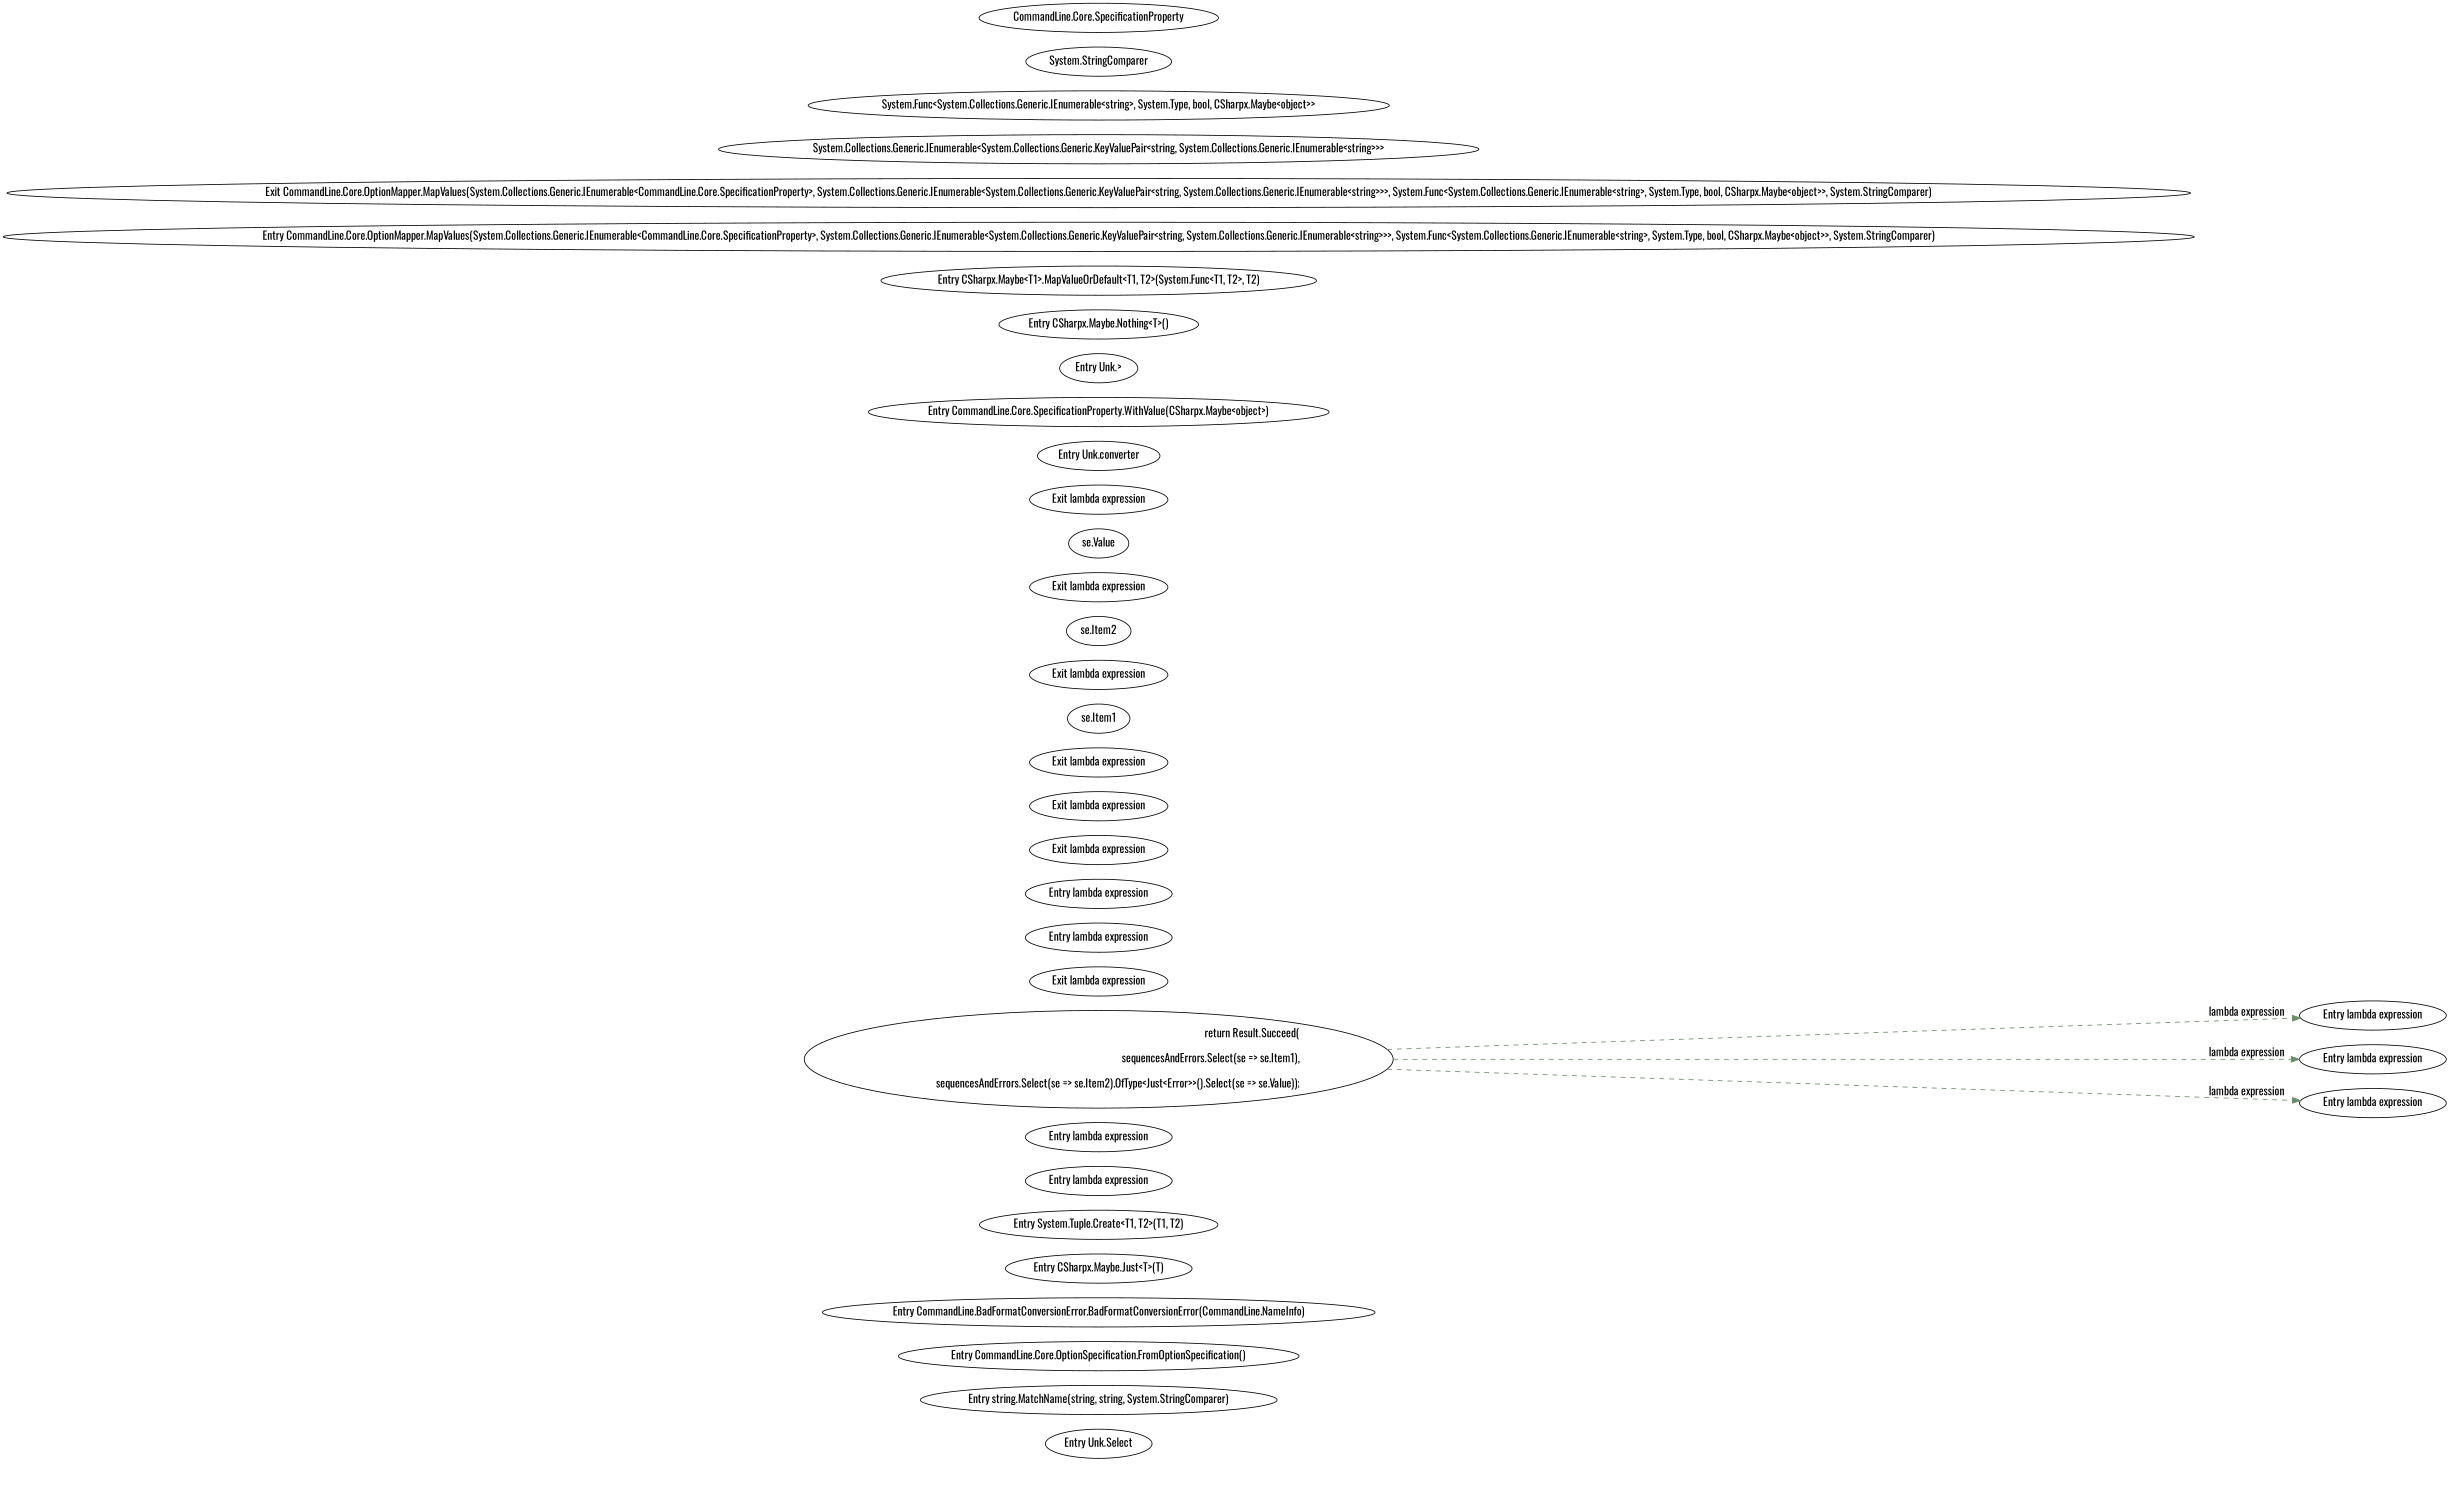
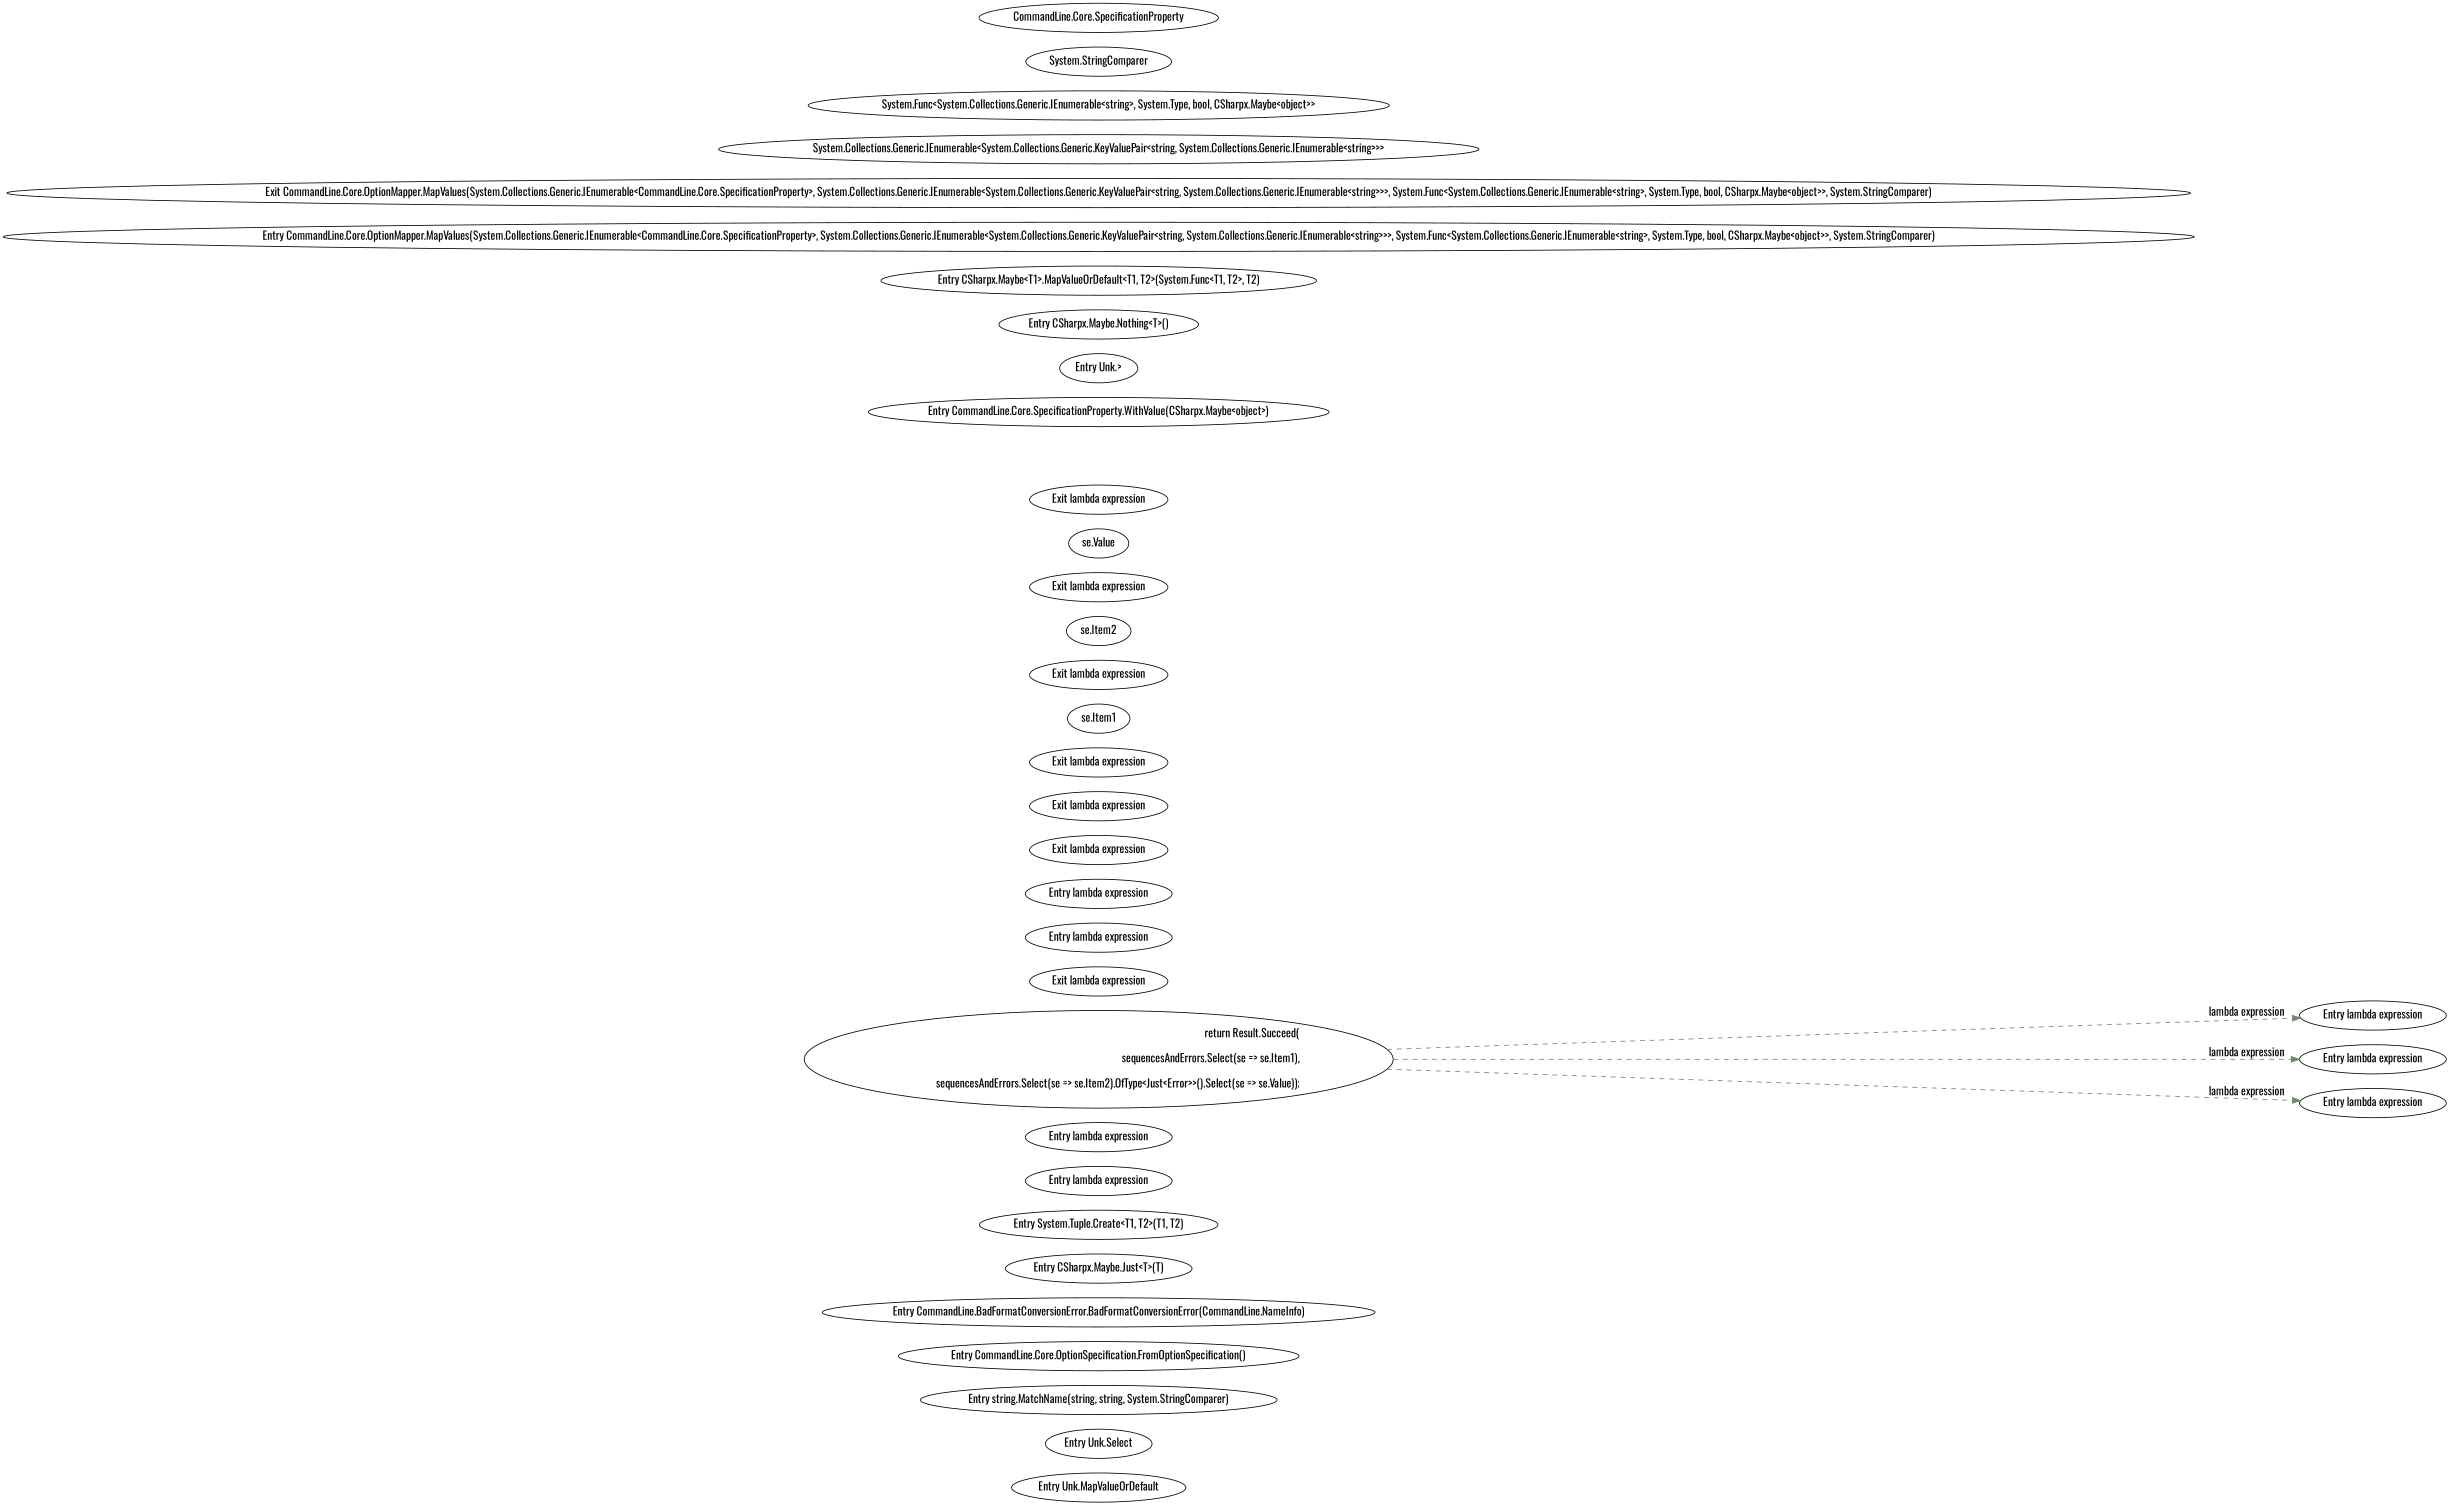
node "Entry Unk.converter": removed
node "Entry Unk.MapValueOrDefault": added
